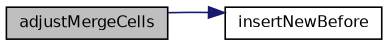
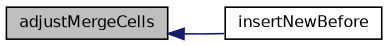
edge "adjustMergeCells" -> "insertNewBefore": reversed
